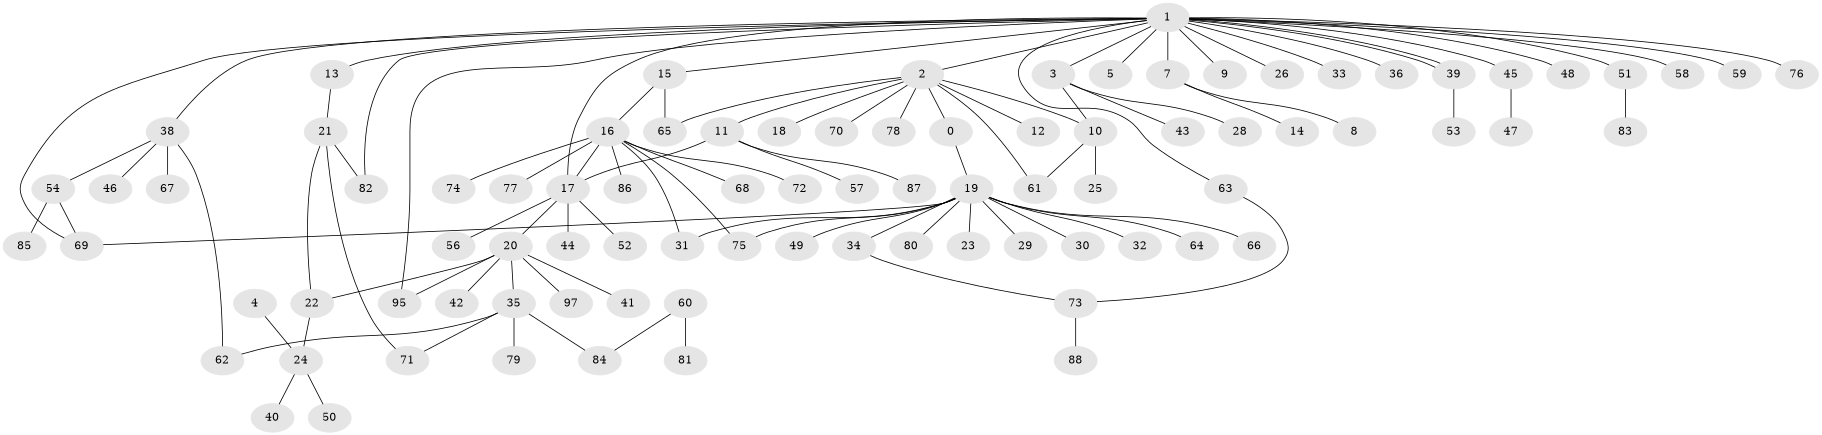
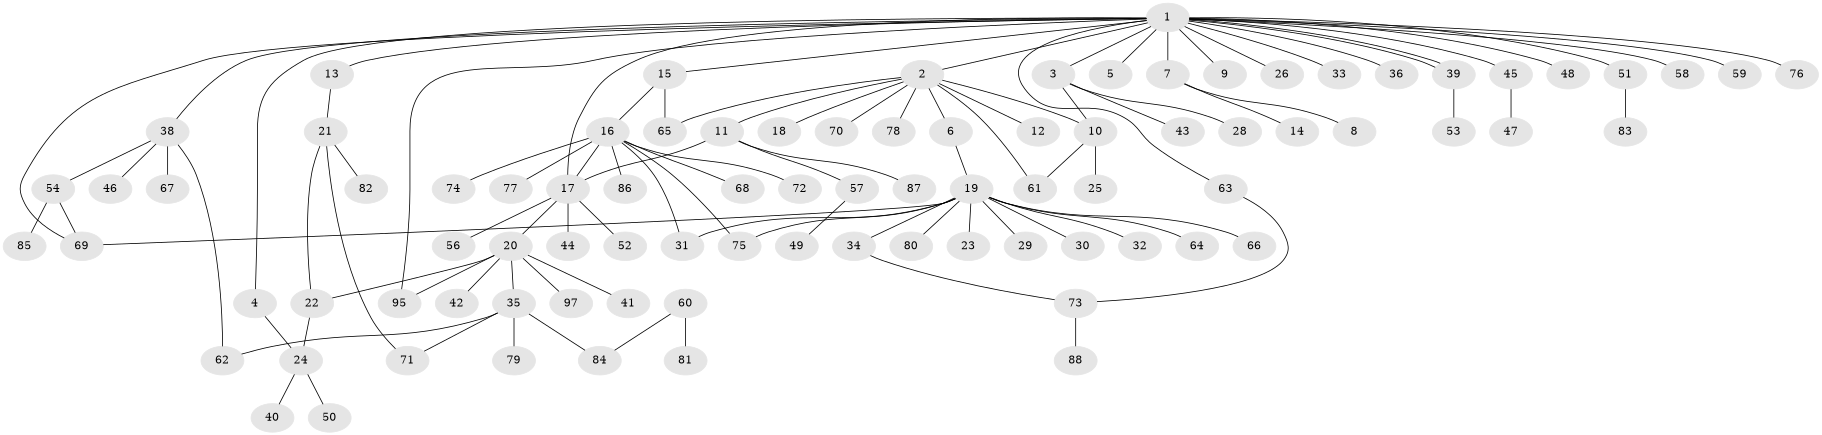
edge "1" -- "82": now "1" -- "4"
node "0": label "0" -> "6"
edge "19" -- "49": now "57" -- "49"
